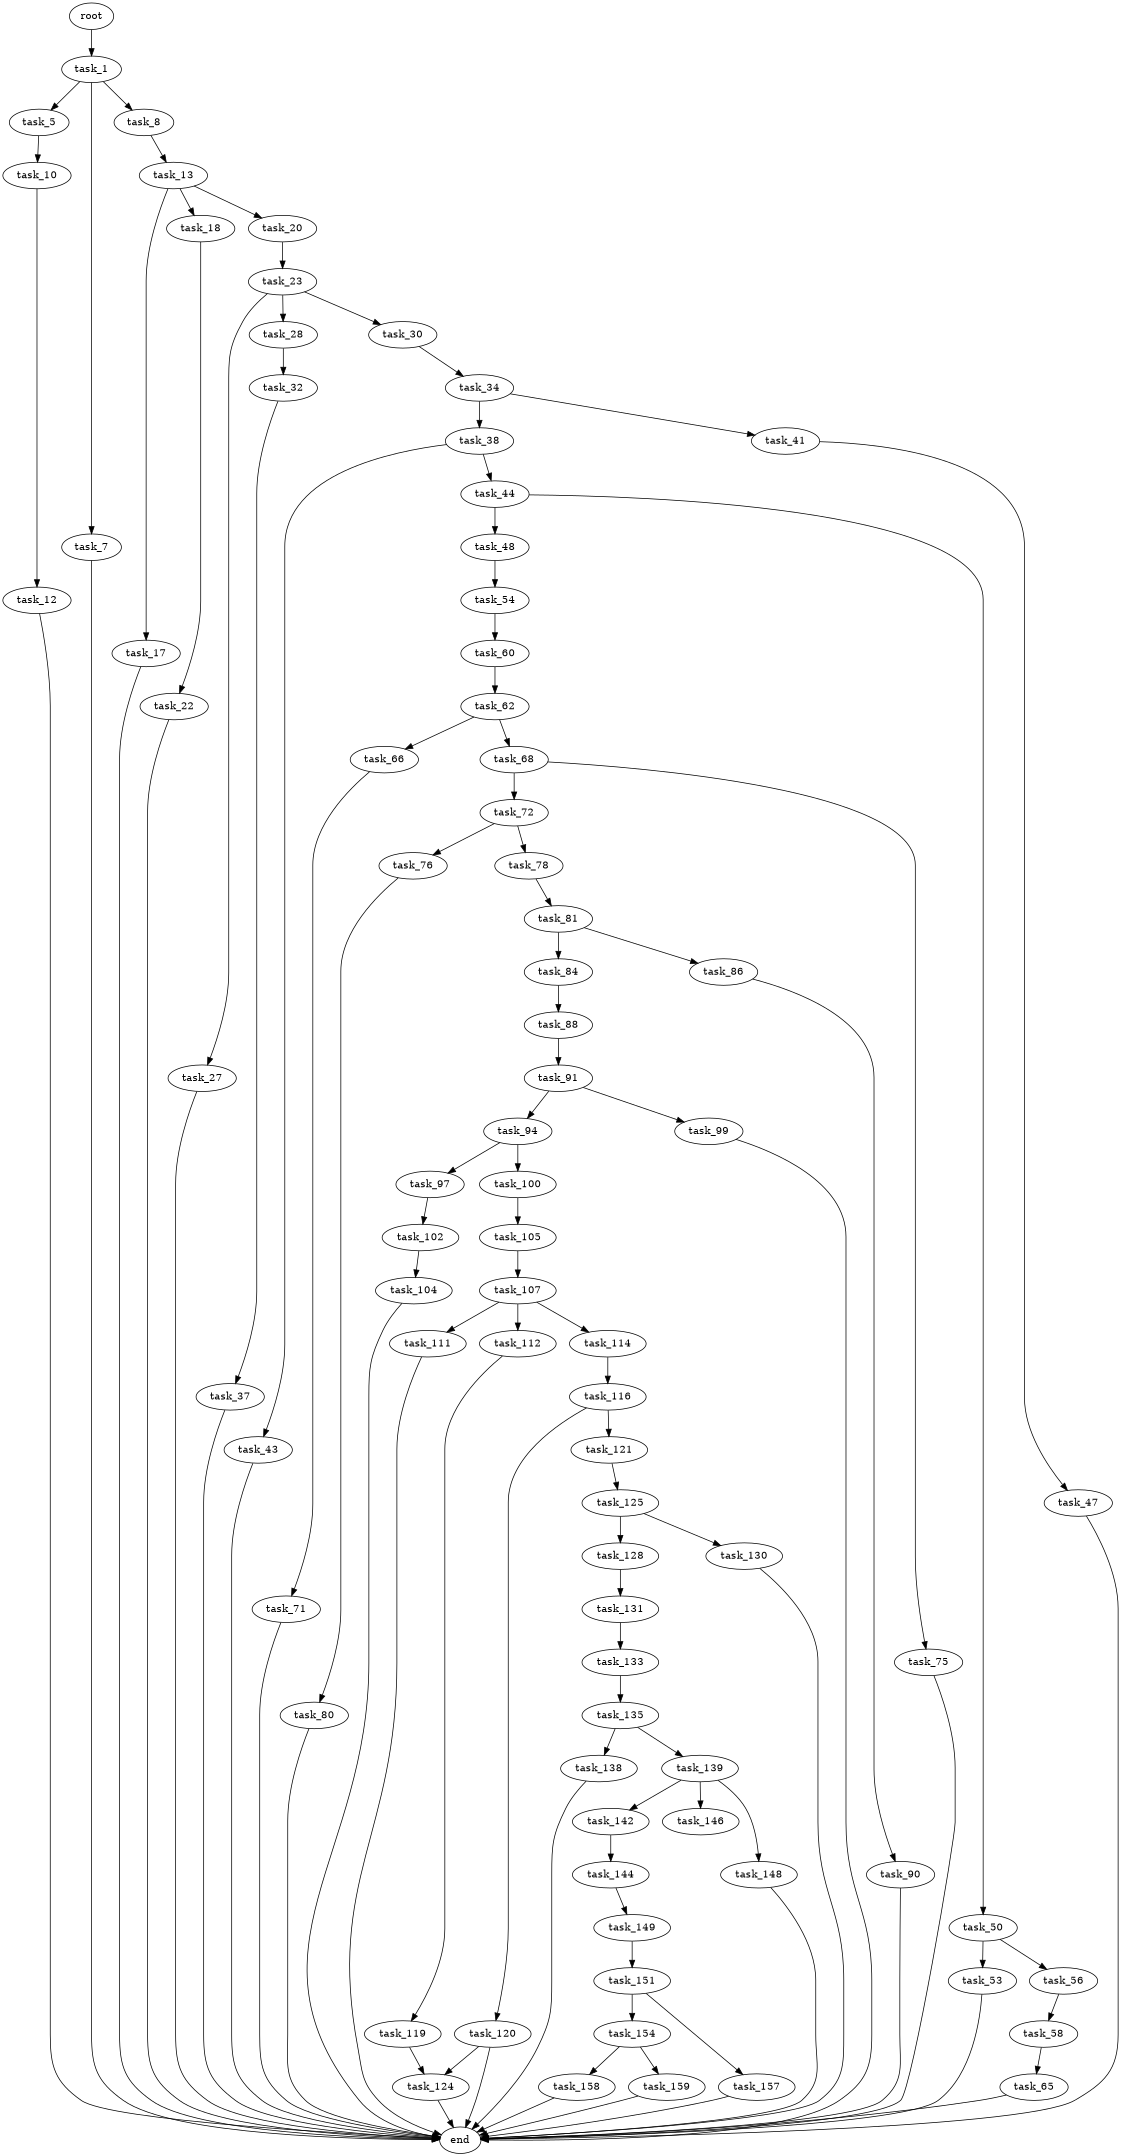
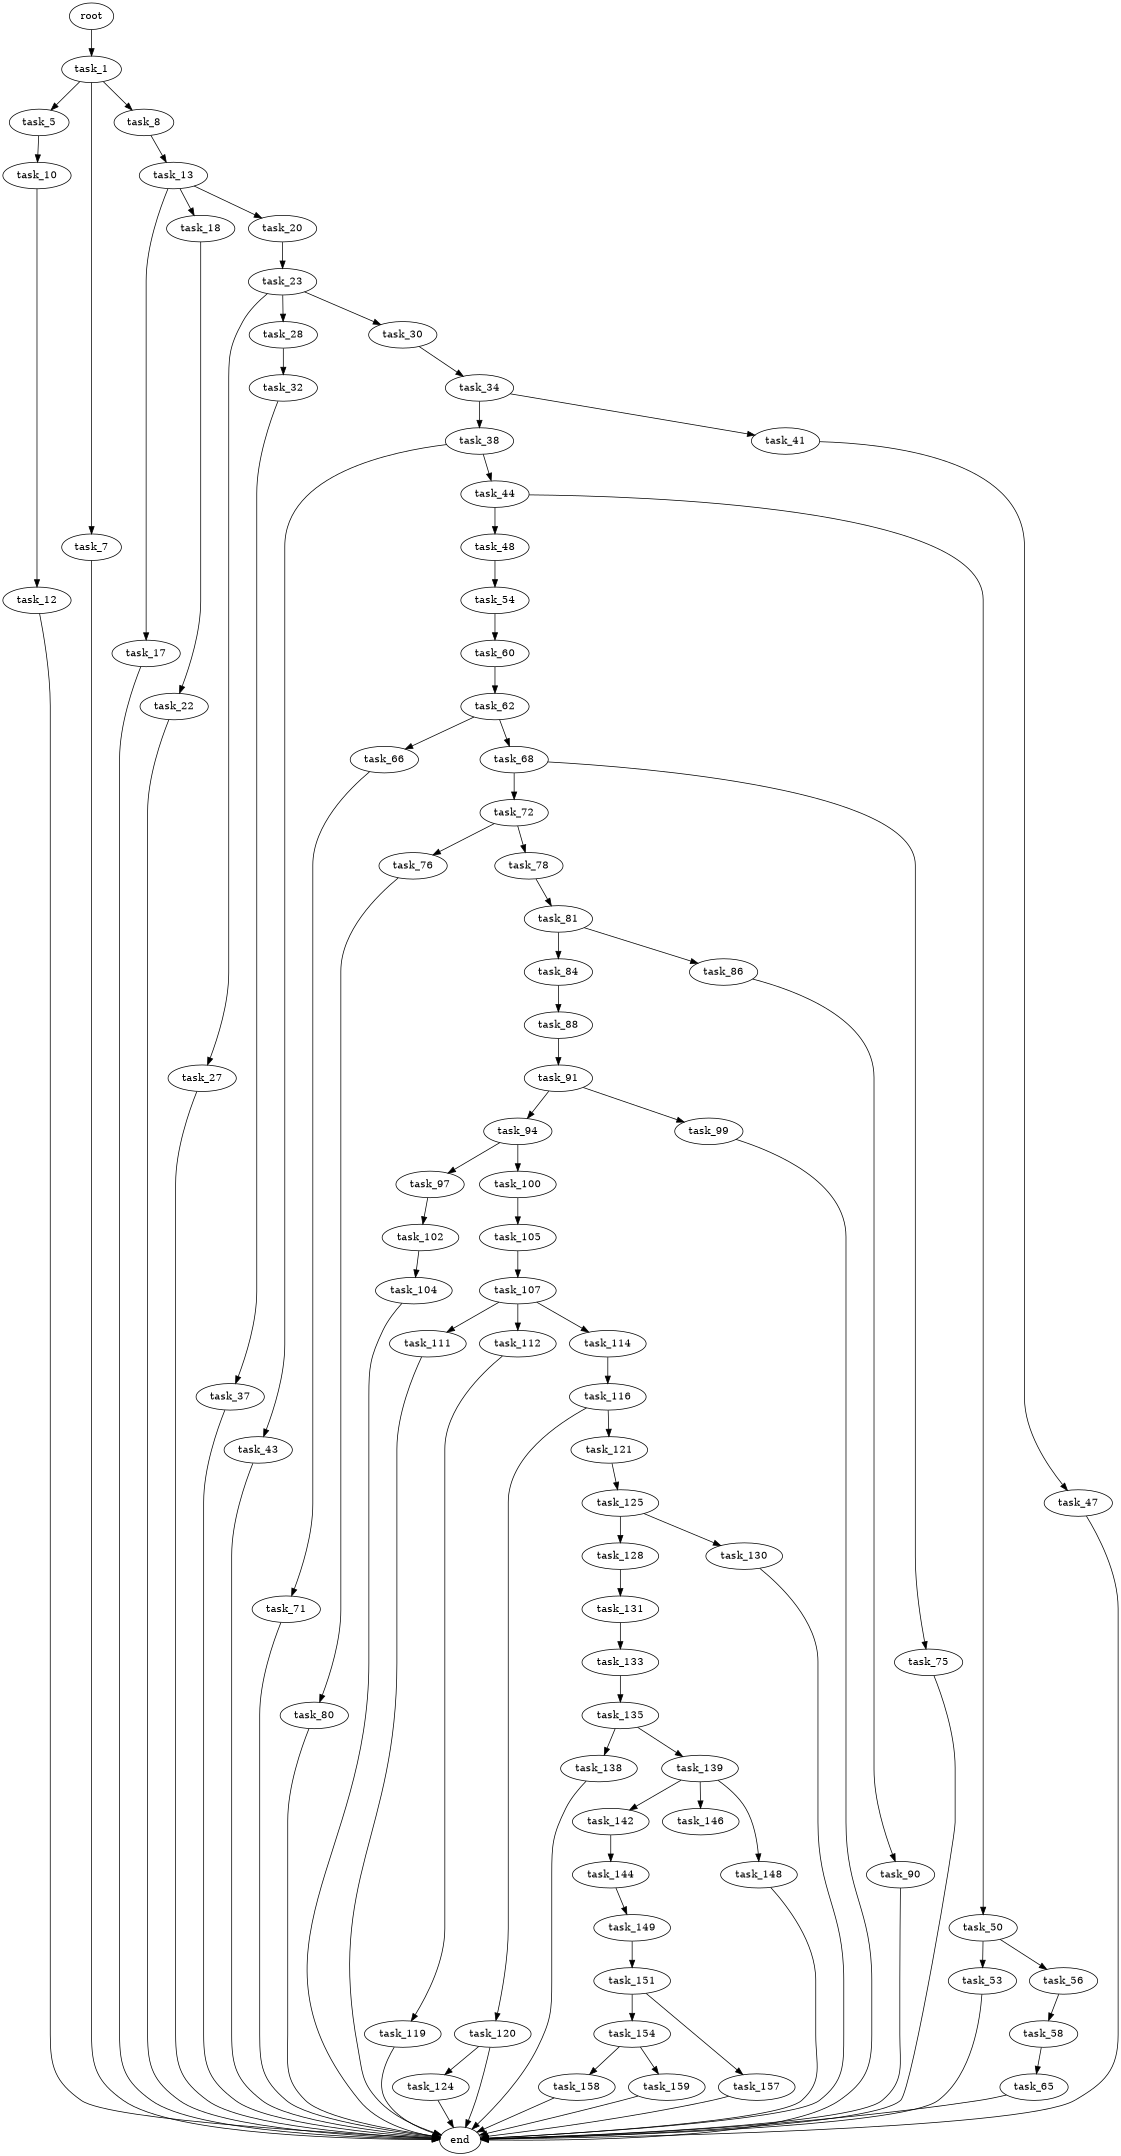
edge "task_119" -> "task_124": now "task_119" -> "end"
